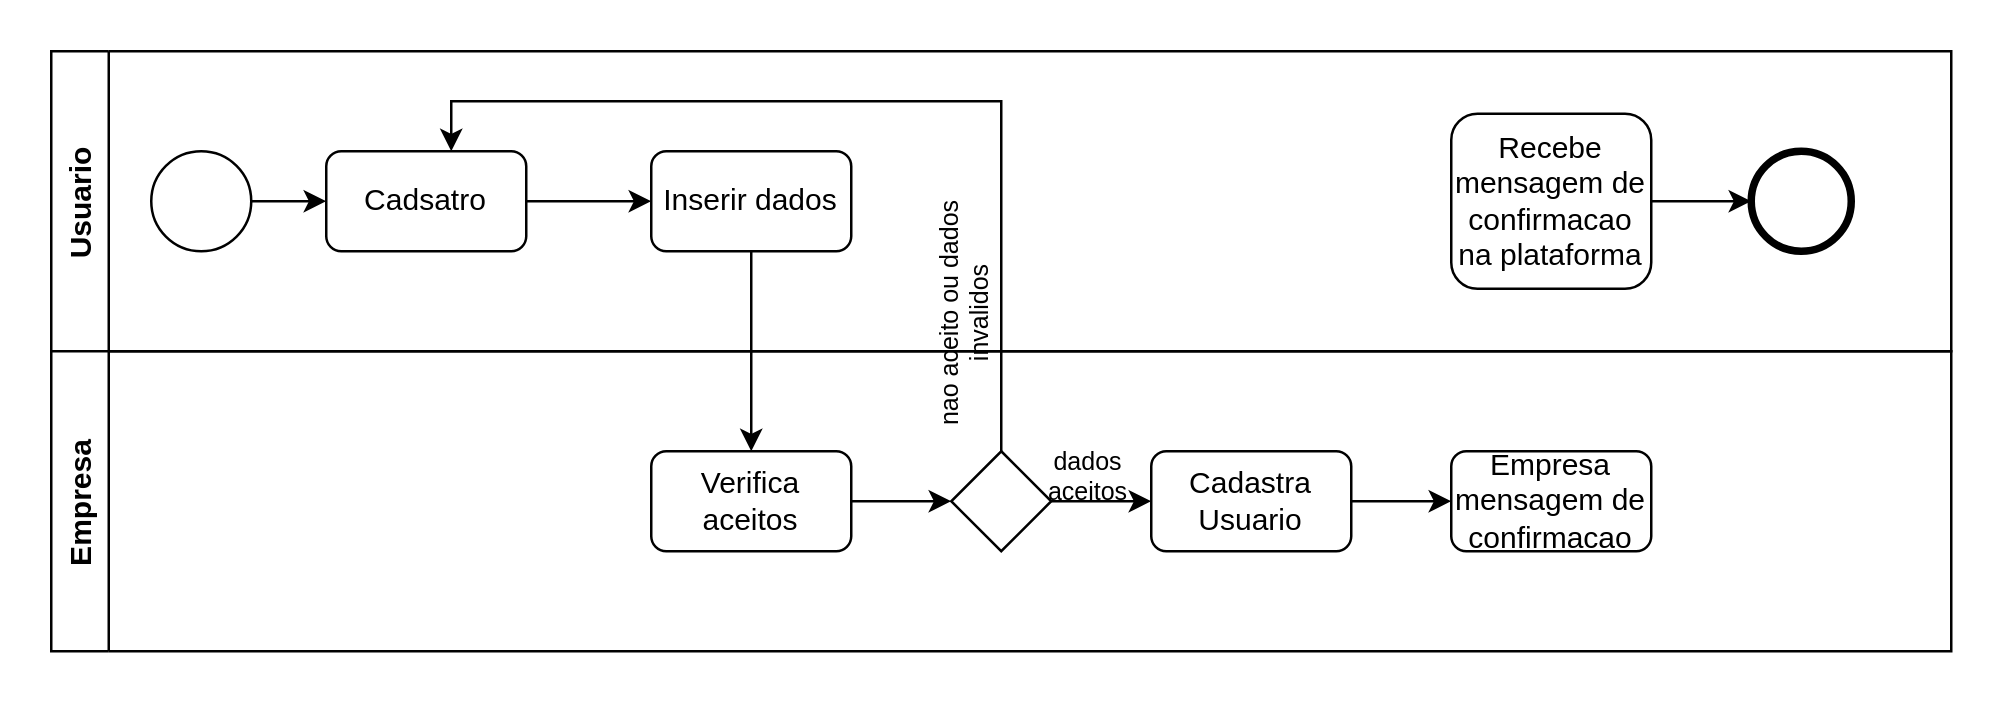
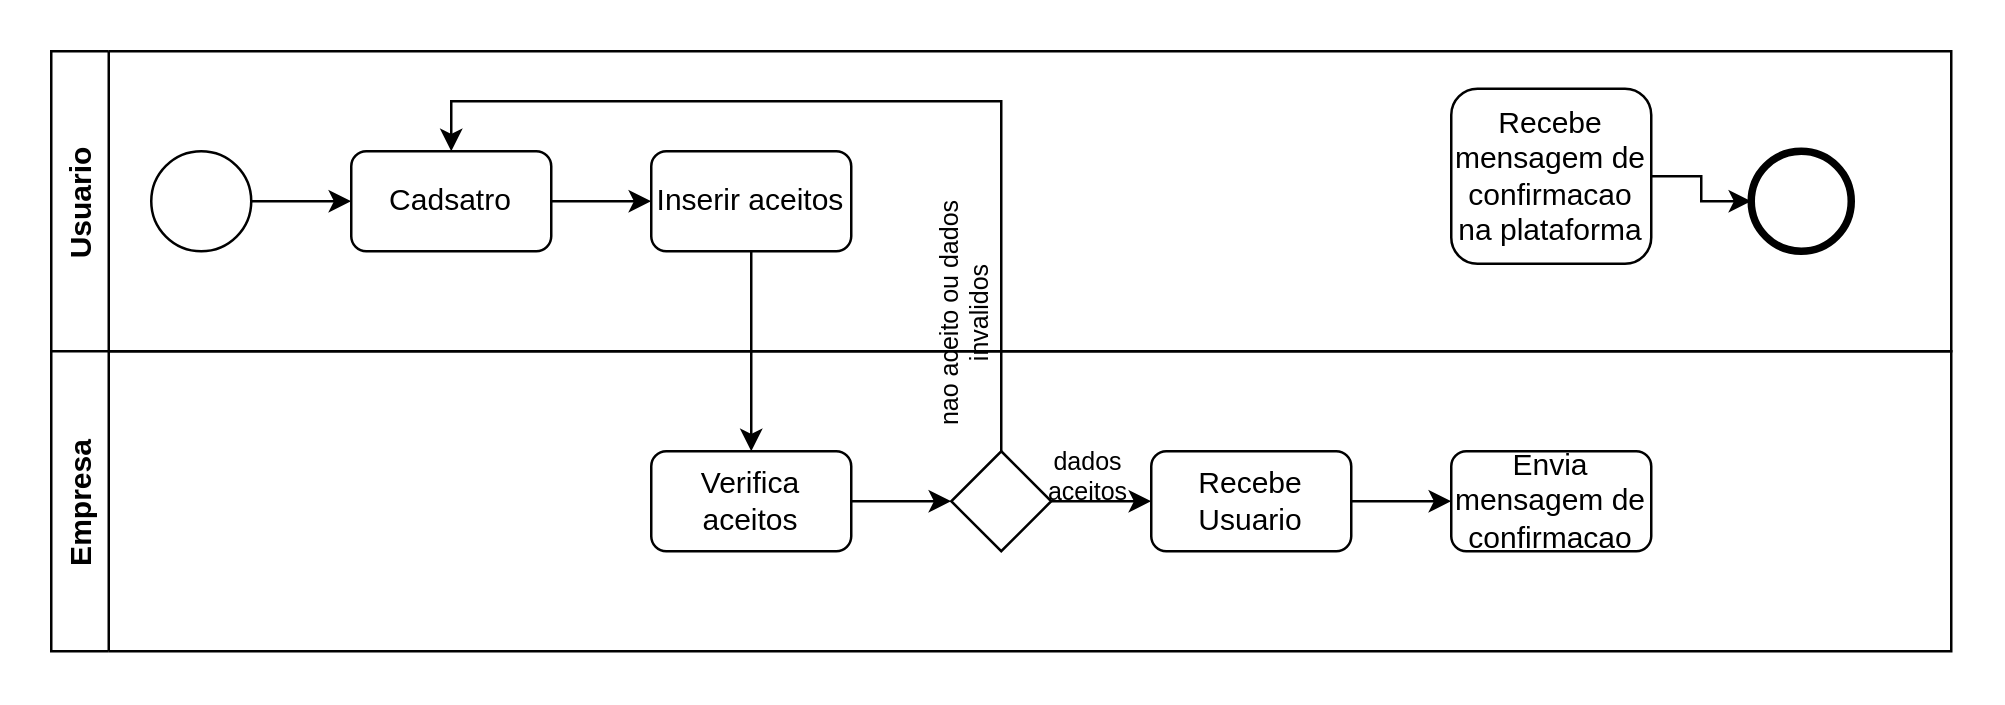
node "Cadsatro": moved (426, 201) -> (451, 201)
node "Inserir dados": label "Inserir dados" -> "Inserir aceitos"
node "Recebe mensagem de confirmacao na plataforma": moved (1551, 201) -> (1551, 176)
node "Cadastra Usuario": label "Cadastra Usuario" -> "Recebe Usuario"
node "Empresa mensagem de confirmacao": label "Empresa mensagem de confirmacao" -> "Envia mensagem de confirmacao"
